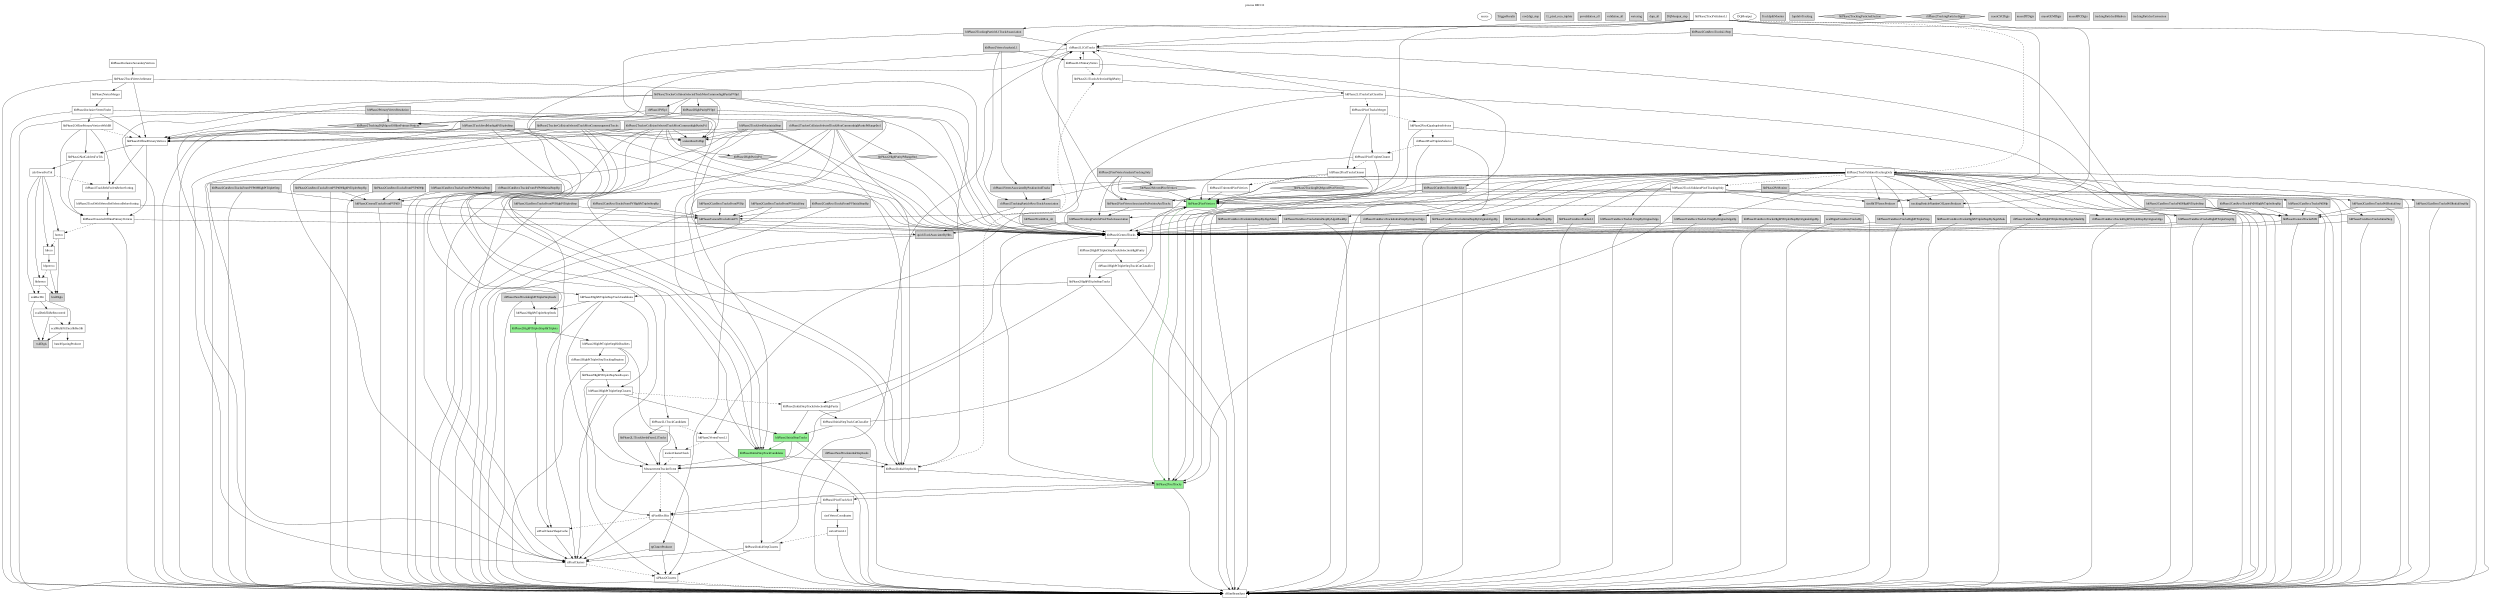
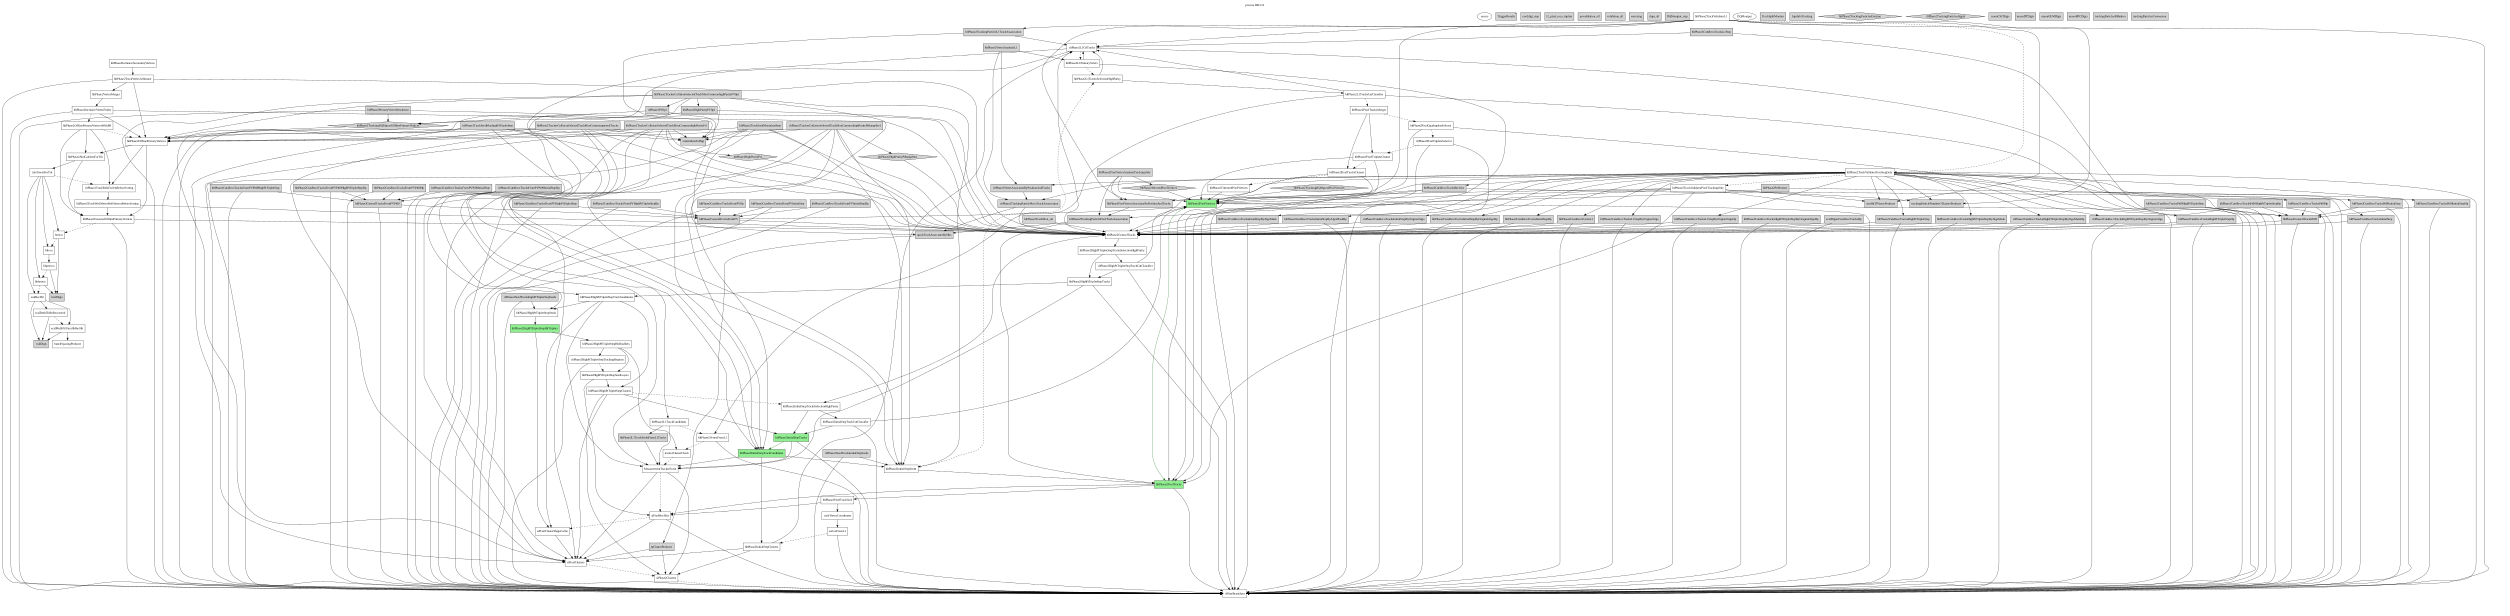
edge "hltPhase2PixelVertices" -> "hltPhase2GeneralTracksFromPV": reversed
